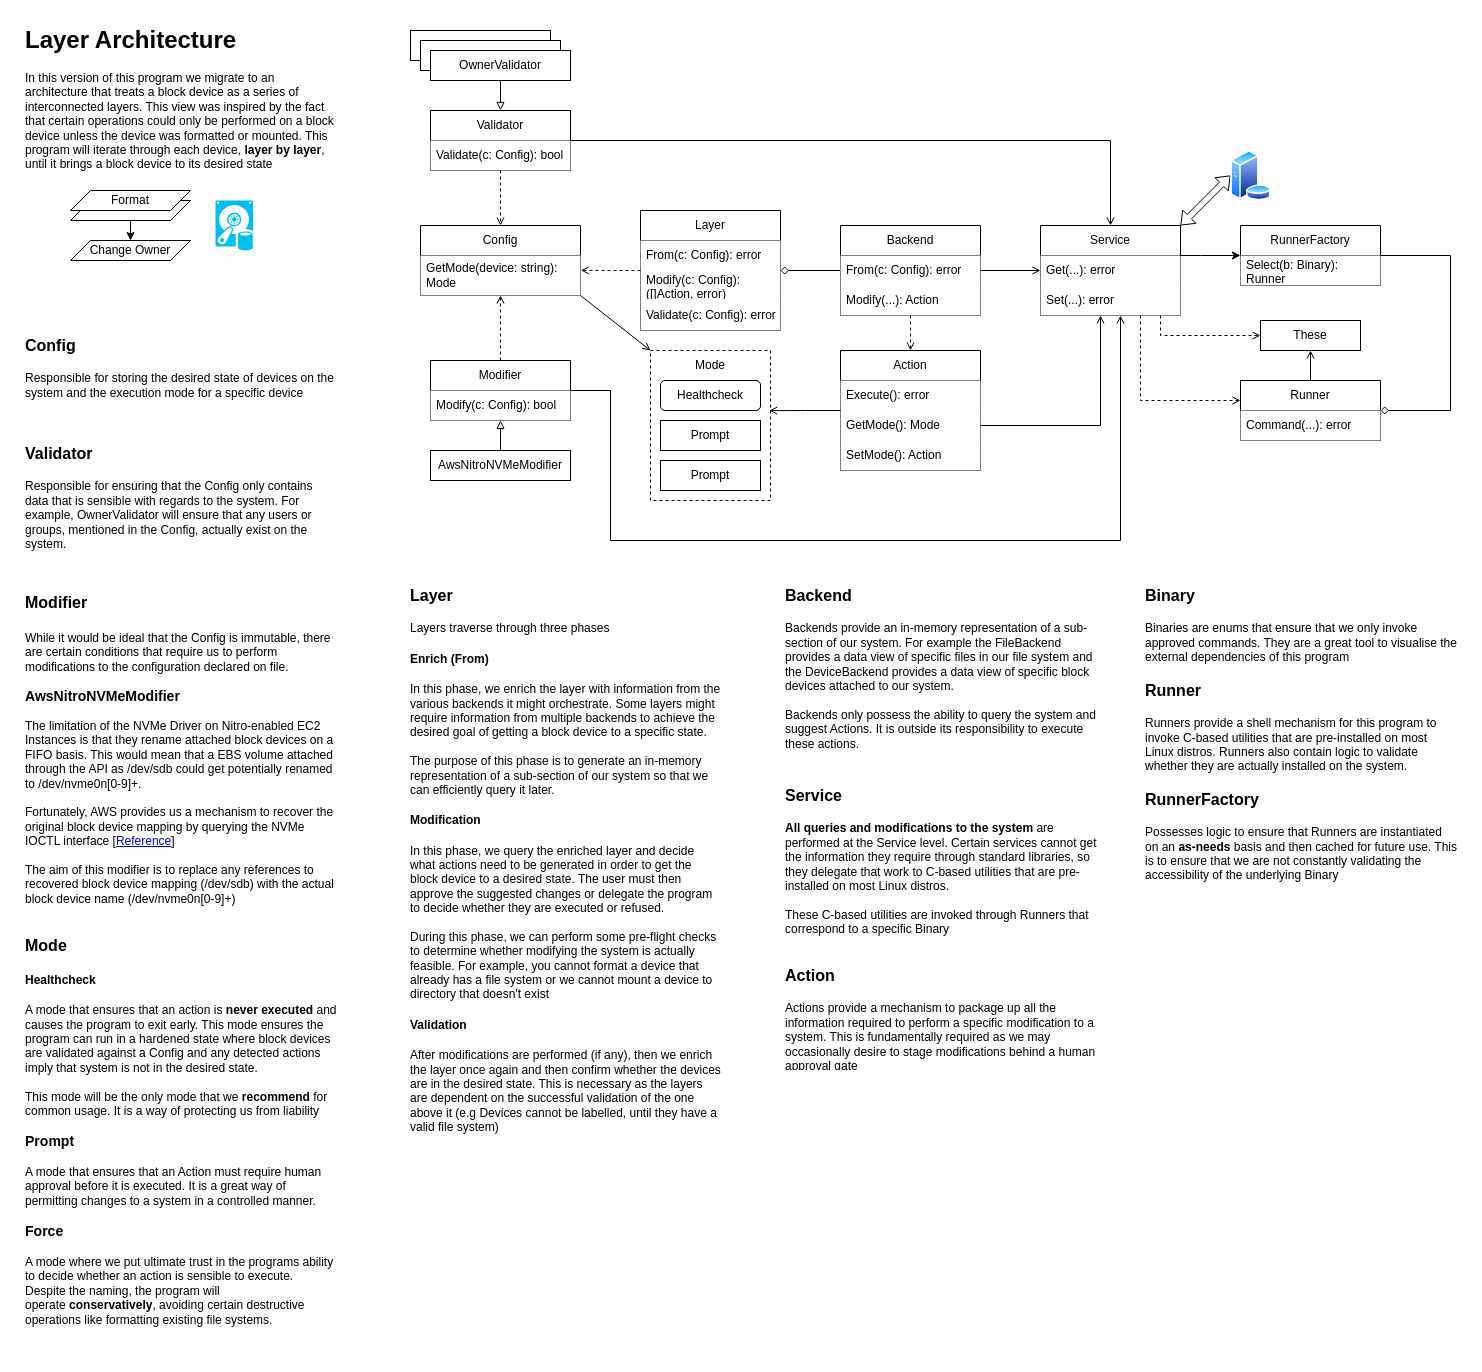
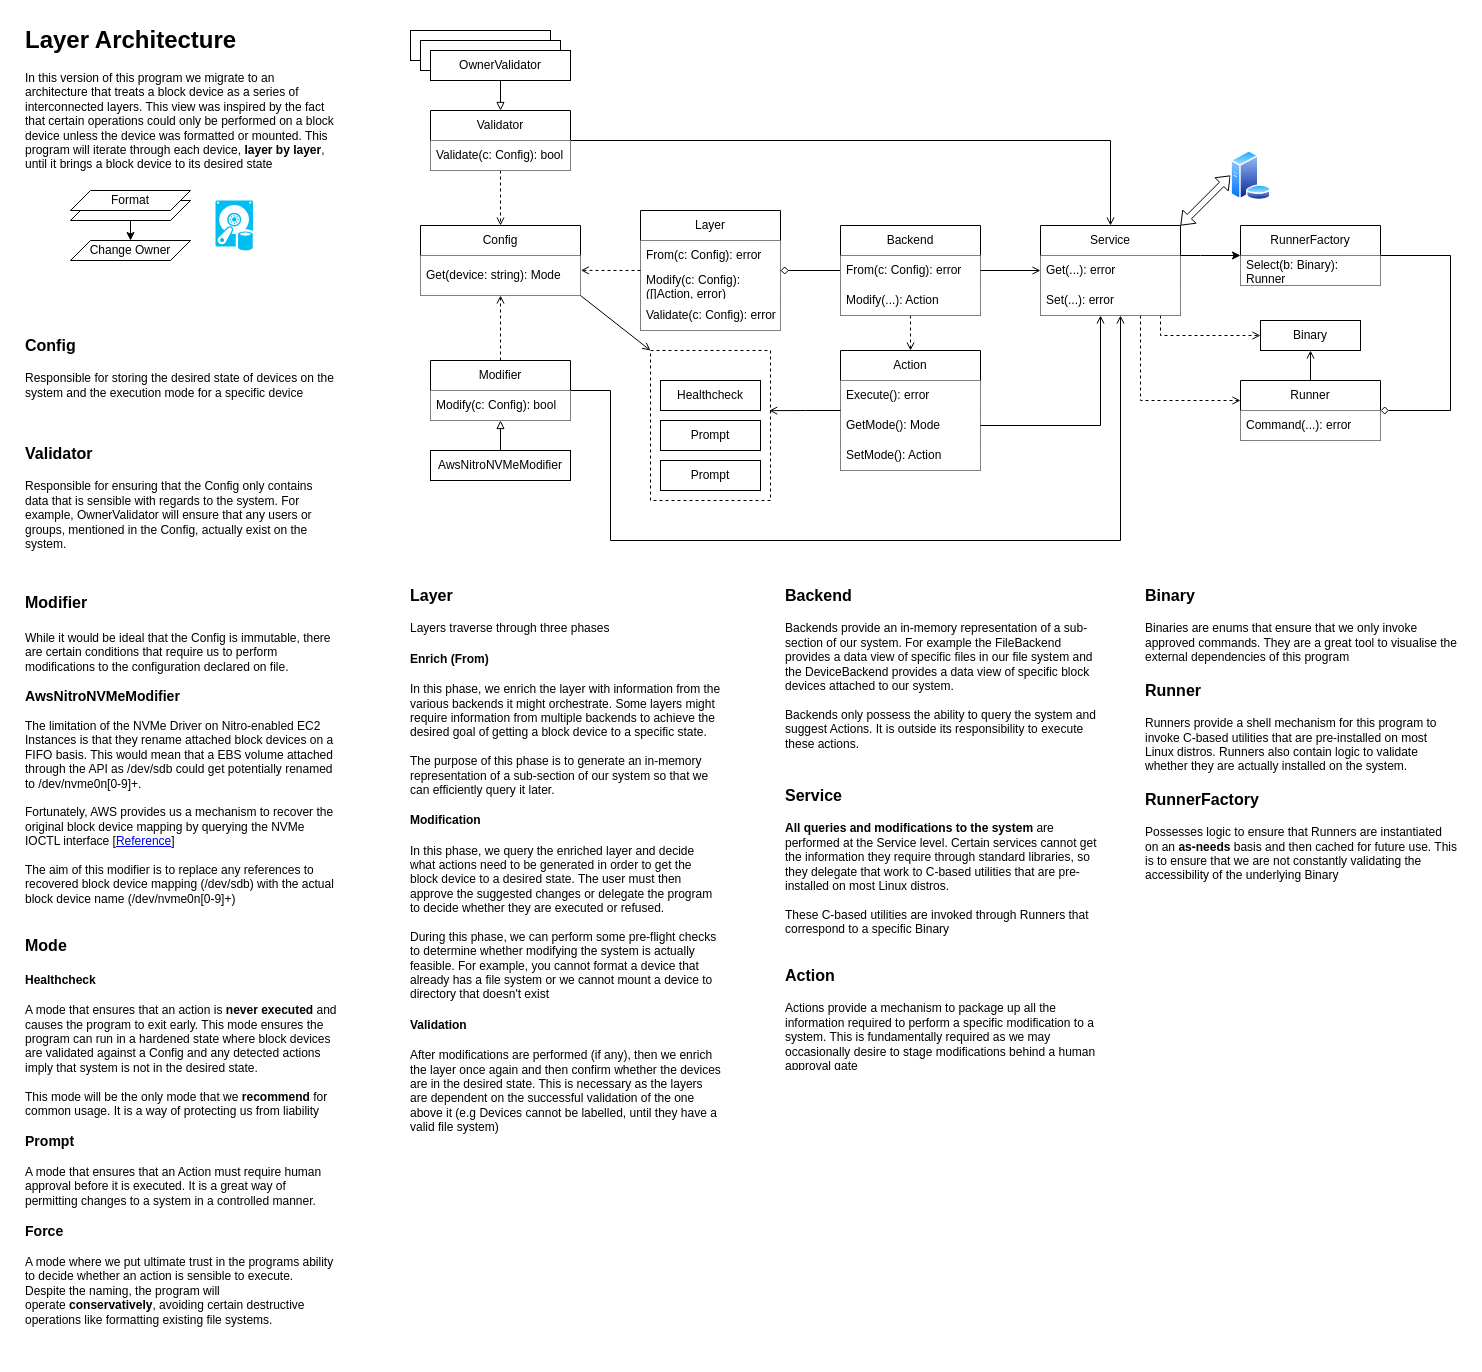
node "GetMode(device: string): Mode": label "GetMode(device: string): Mode" -> "Get(device: string): Mode"
node "These": label "These" -> "Binary"
node "Mode": removed
node "Healthcheck": shape rounded rectangle -> rectangle
